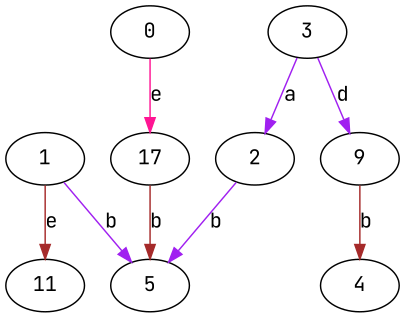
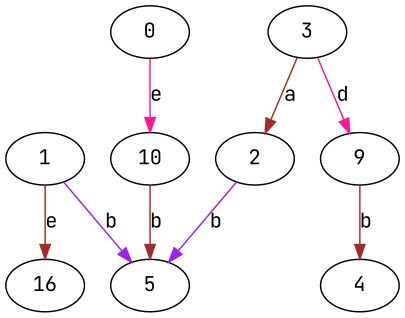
edge "3" -> "2": color purple -> brown
edge "3" -> "9": color purple -> deeppink
node "17": label "17" -> "10"
node "11": label "11" -> "16"
